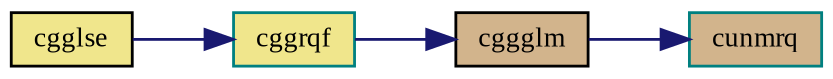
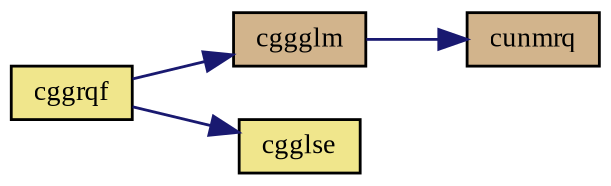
edge "cgglse" -> "cggrqf": reversed
node "cggrqf": color teal -> black
node "cunmrq": color teal -> black
